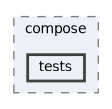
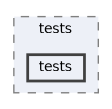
cluster "compose": label "compose" -> "tests"
